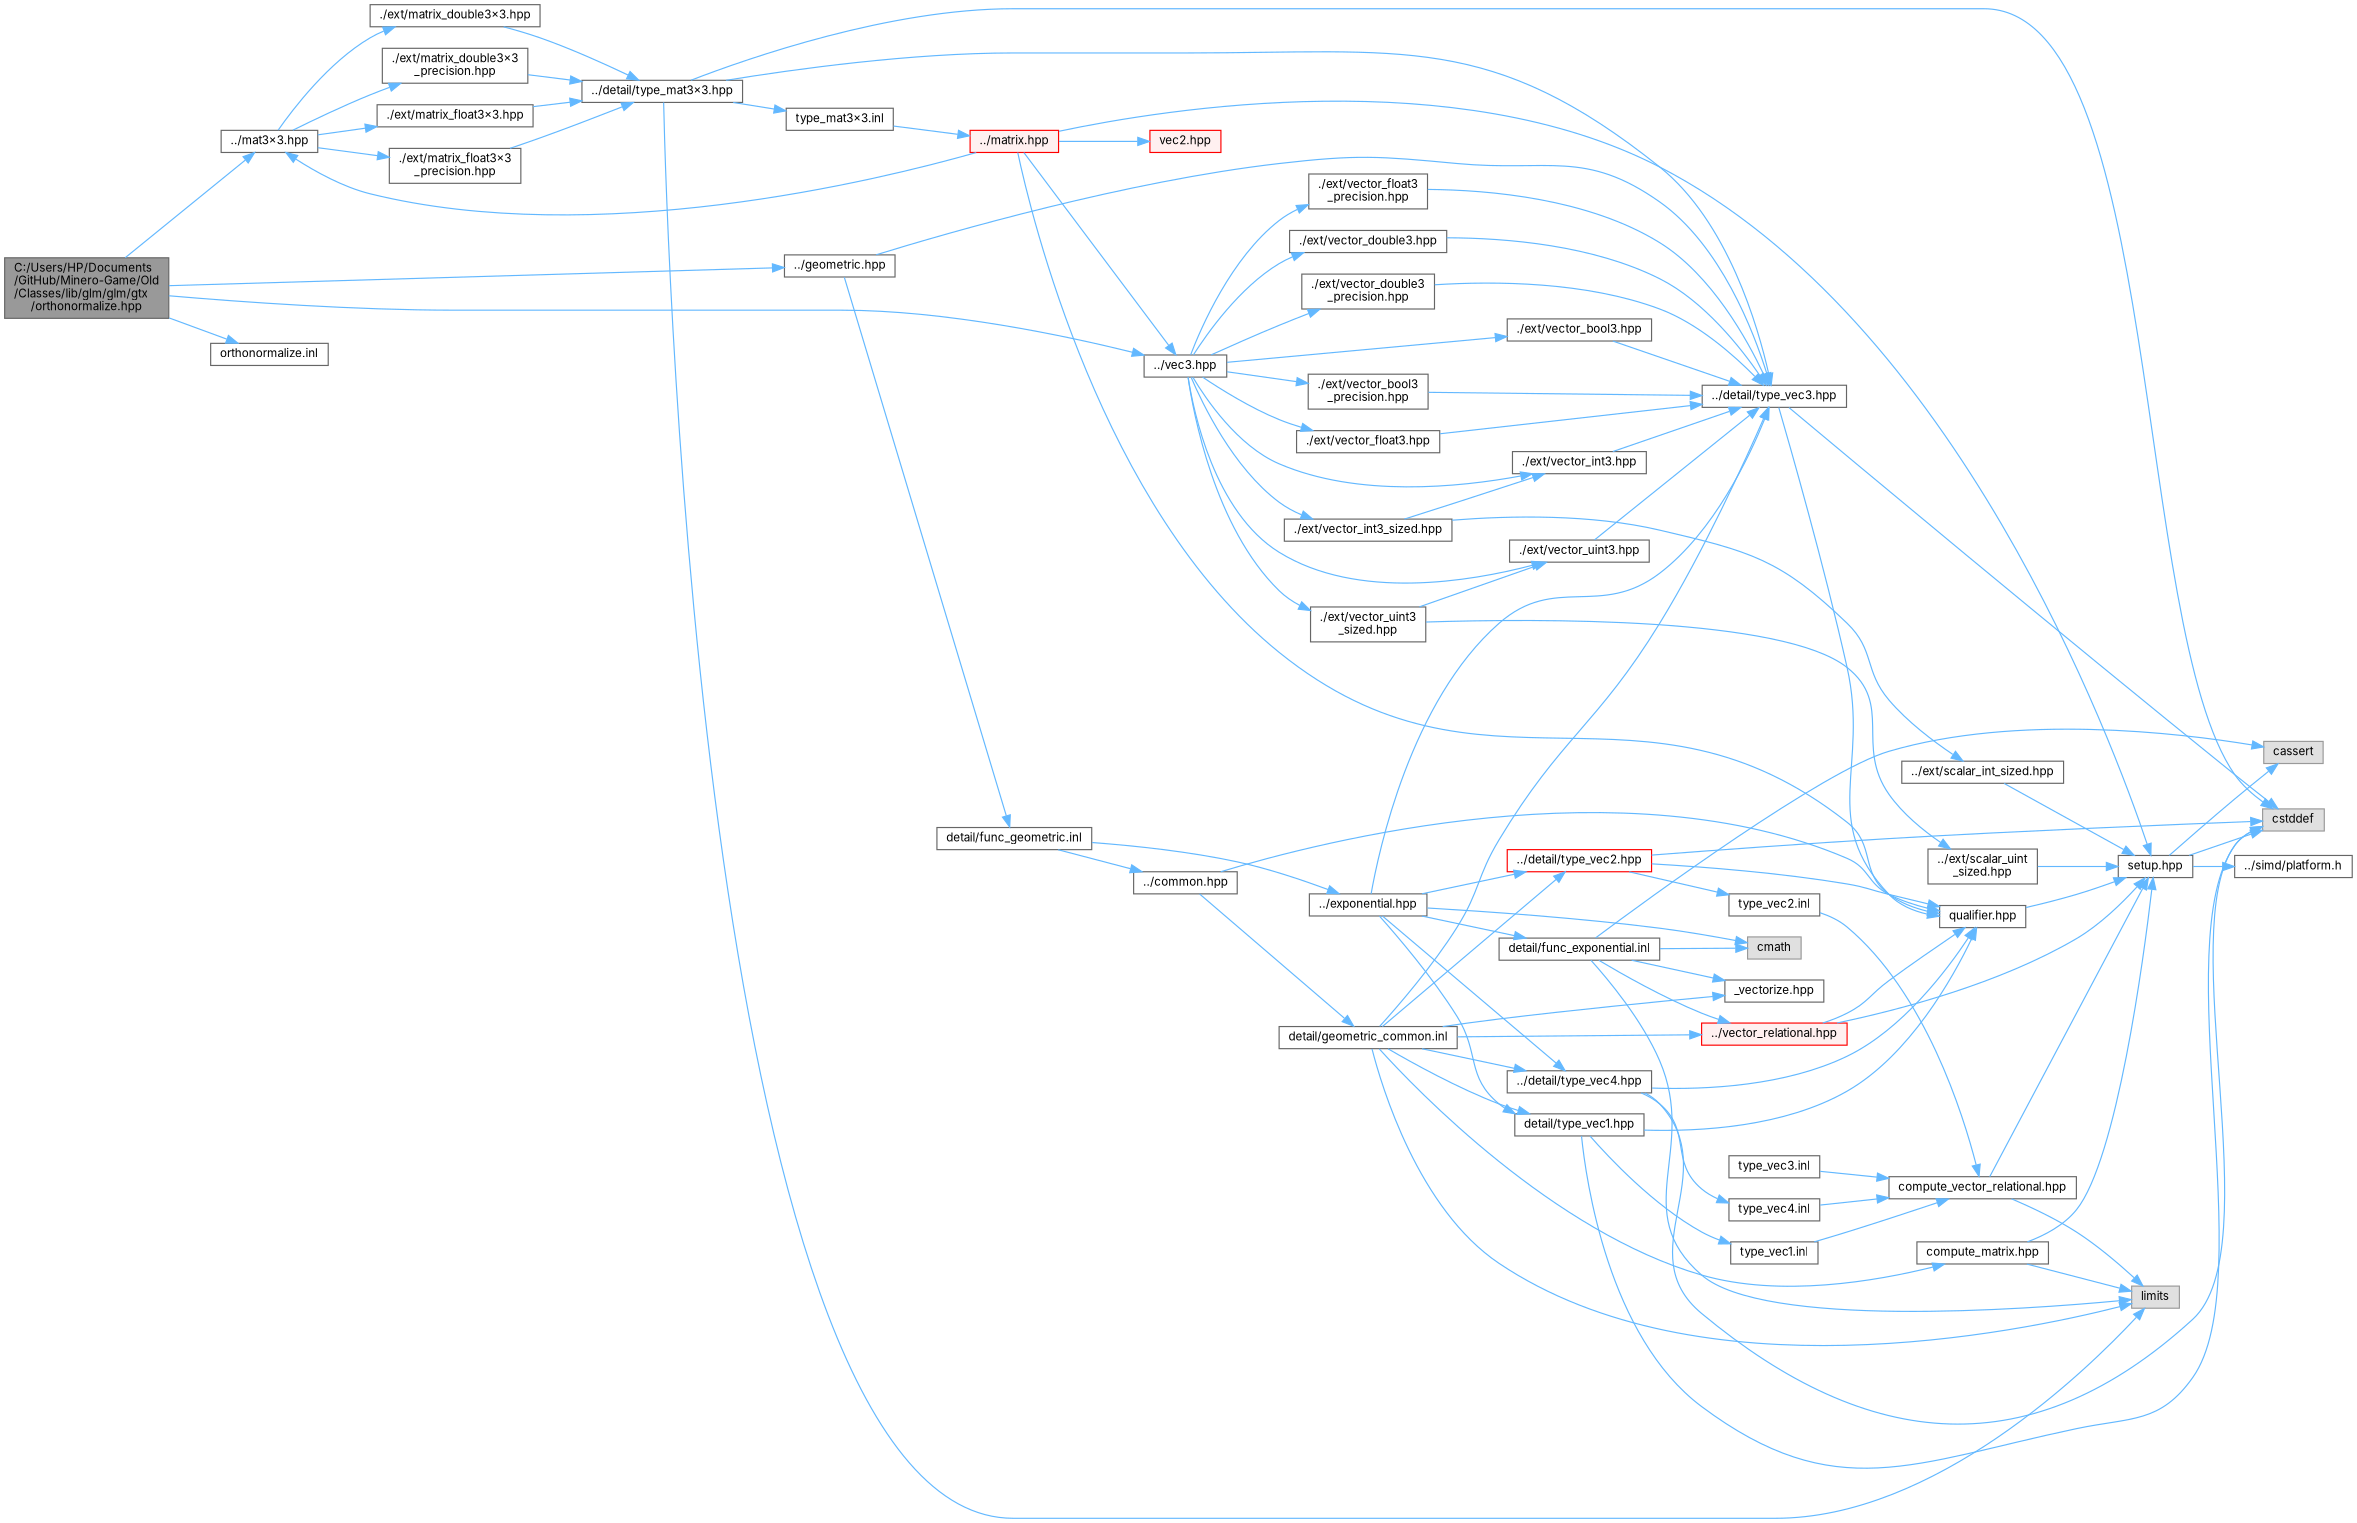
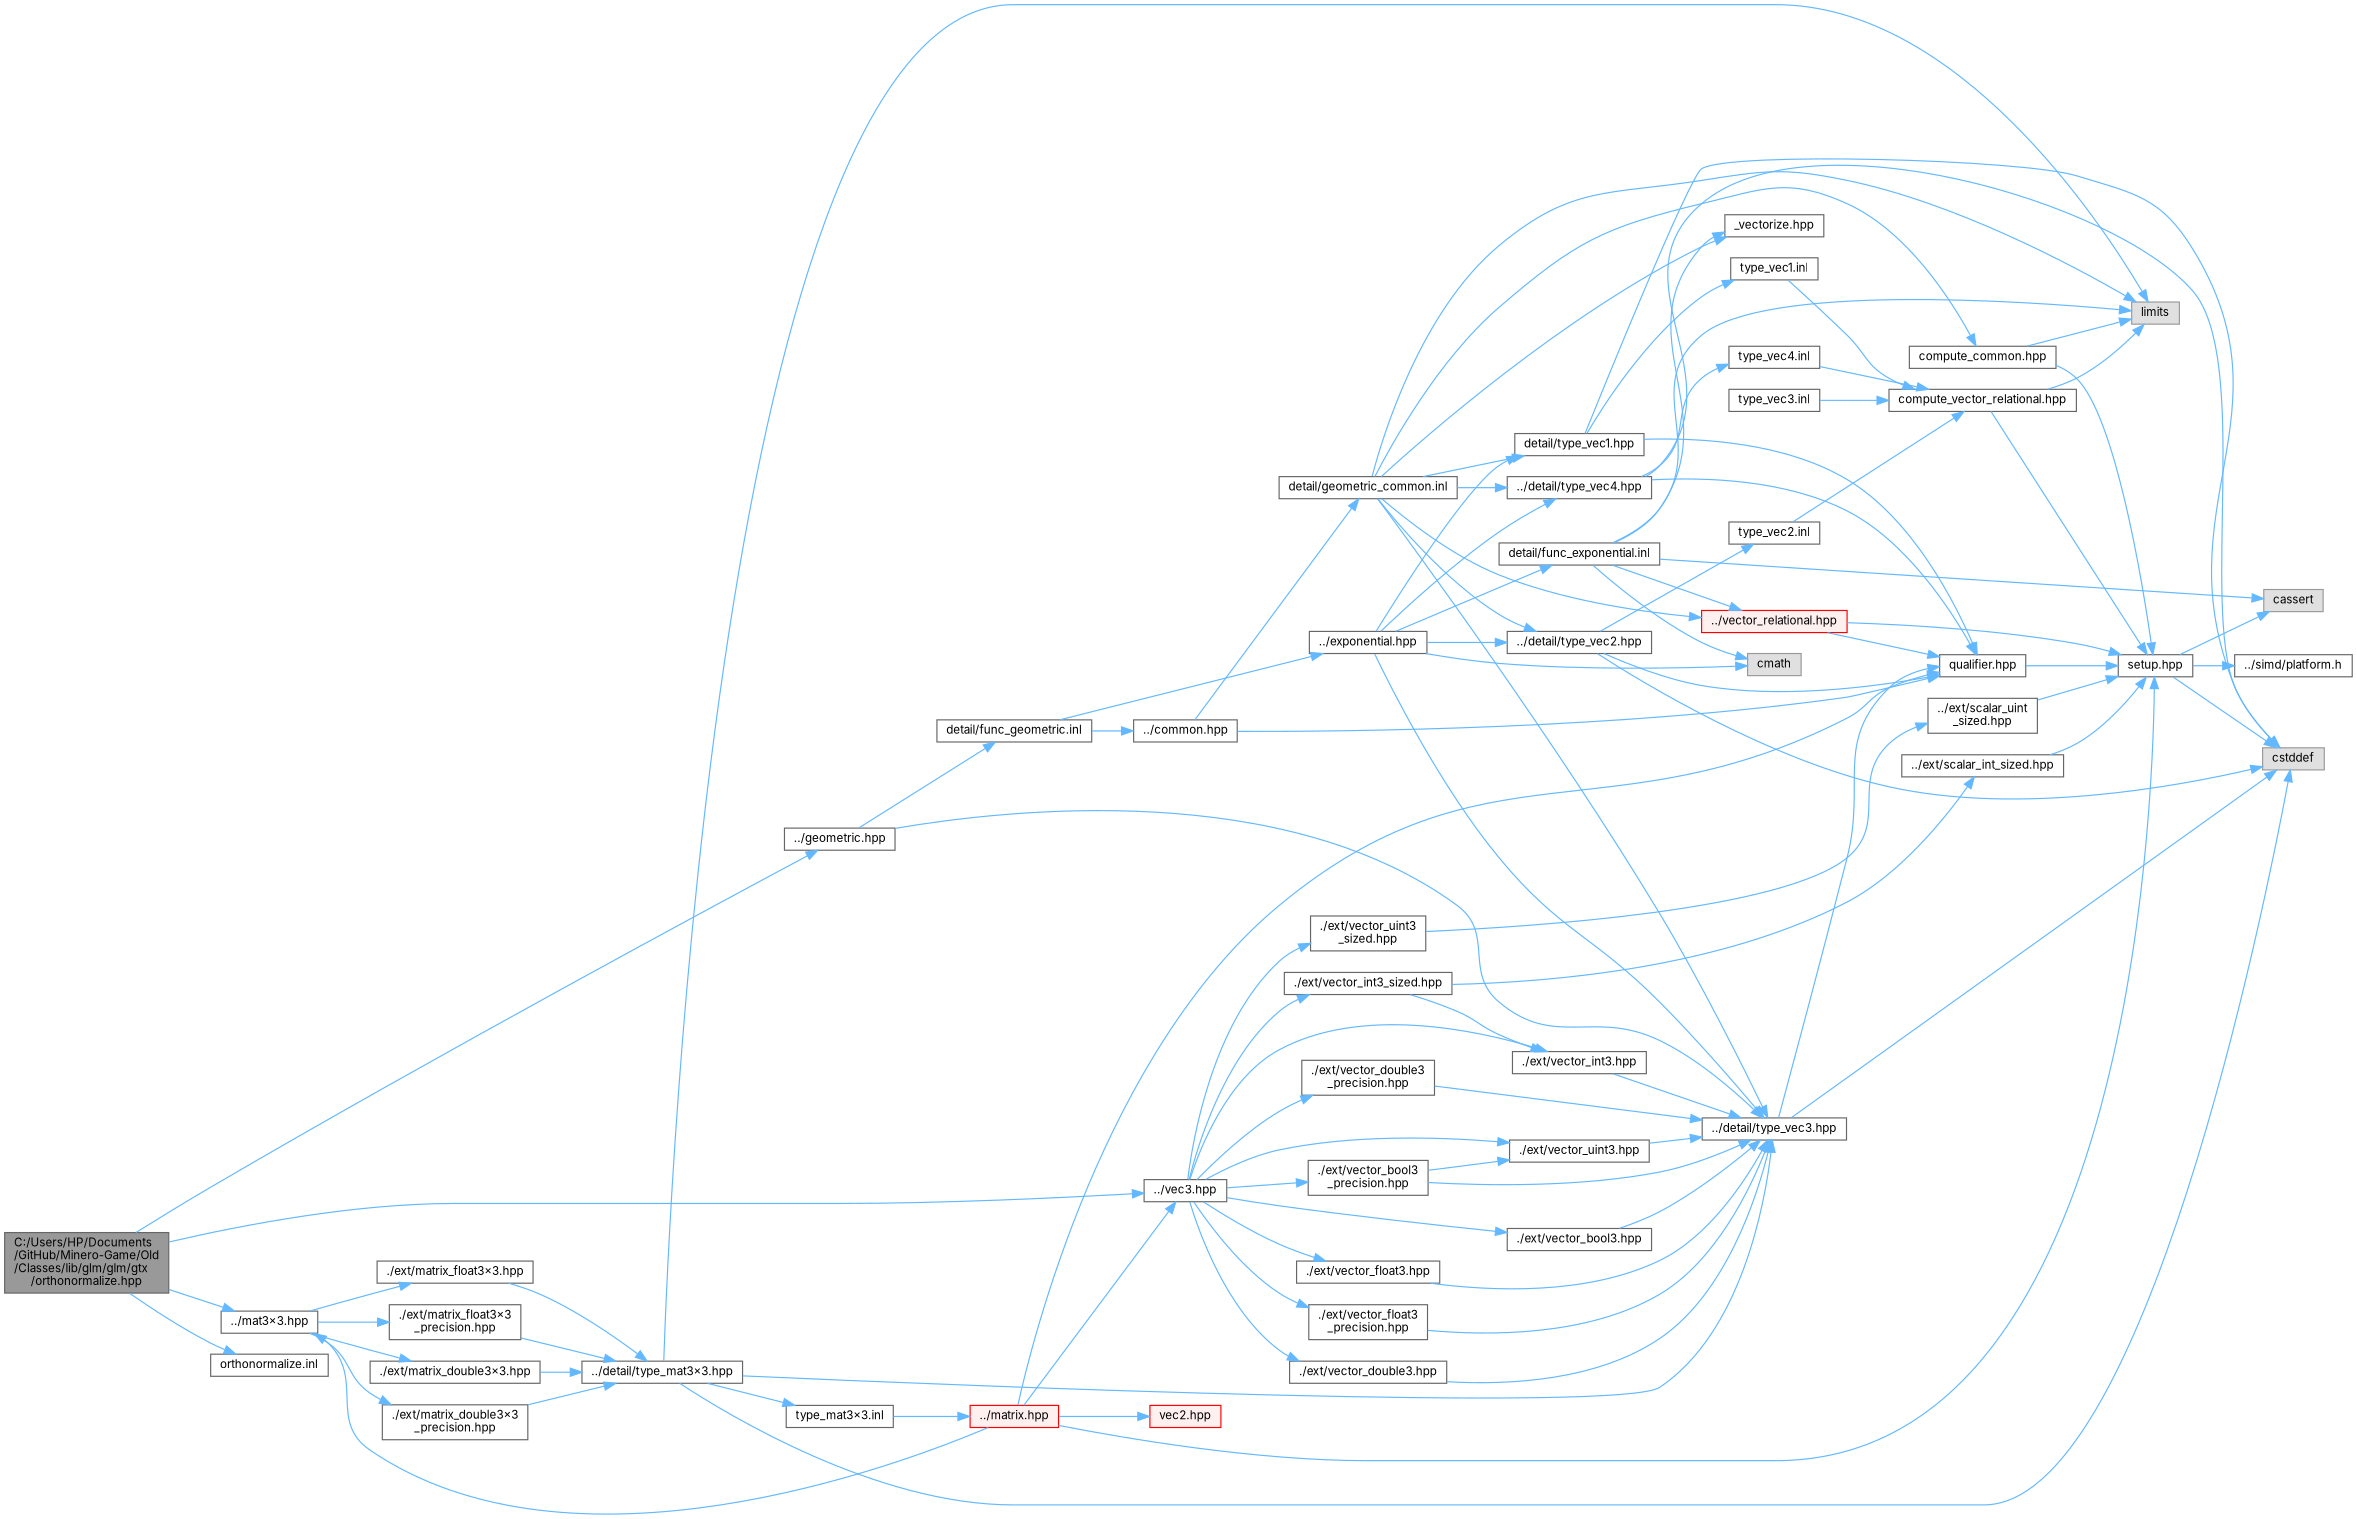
edge "./ext/vector_uint3 _sized.hpp" -> "./ext/vector_uint3.hpp": now "./ext/vector_bool3 _precision.hpp" -> "./ext/vector_uint3.hpp"
node "../detail/type_vec2.hpp": color red -> grey40
node "compute_matrix.hpp": label "compute_matrix.hpp" -> "compute_common.hpp"
